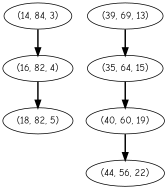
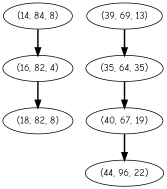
node "(14, 84, 3)": label "(14, 84, 3)" -> "(14, 84, 8)"
node "(35, 64, 15)": label "(35, 64, 15)" -> "(35, 64, 35)"
node "(18, 82, 5)": label "(18, 82, 5)" -> "(18, 82, 8)"
node "(40, 60, 19)": label "(40, 60, 19)" -> "(40, 67, 19)"
node "(44, 56, 22)": label "(44, 56, 22)" -> "(44, 96, 22)"
